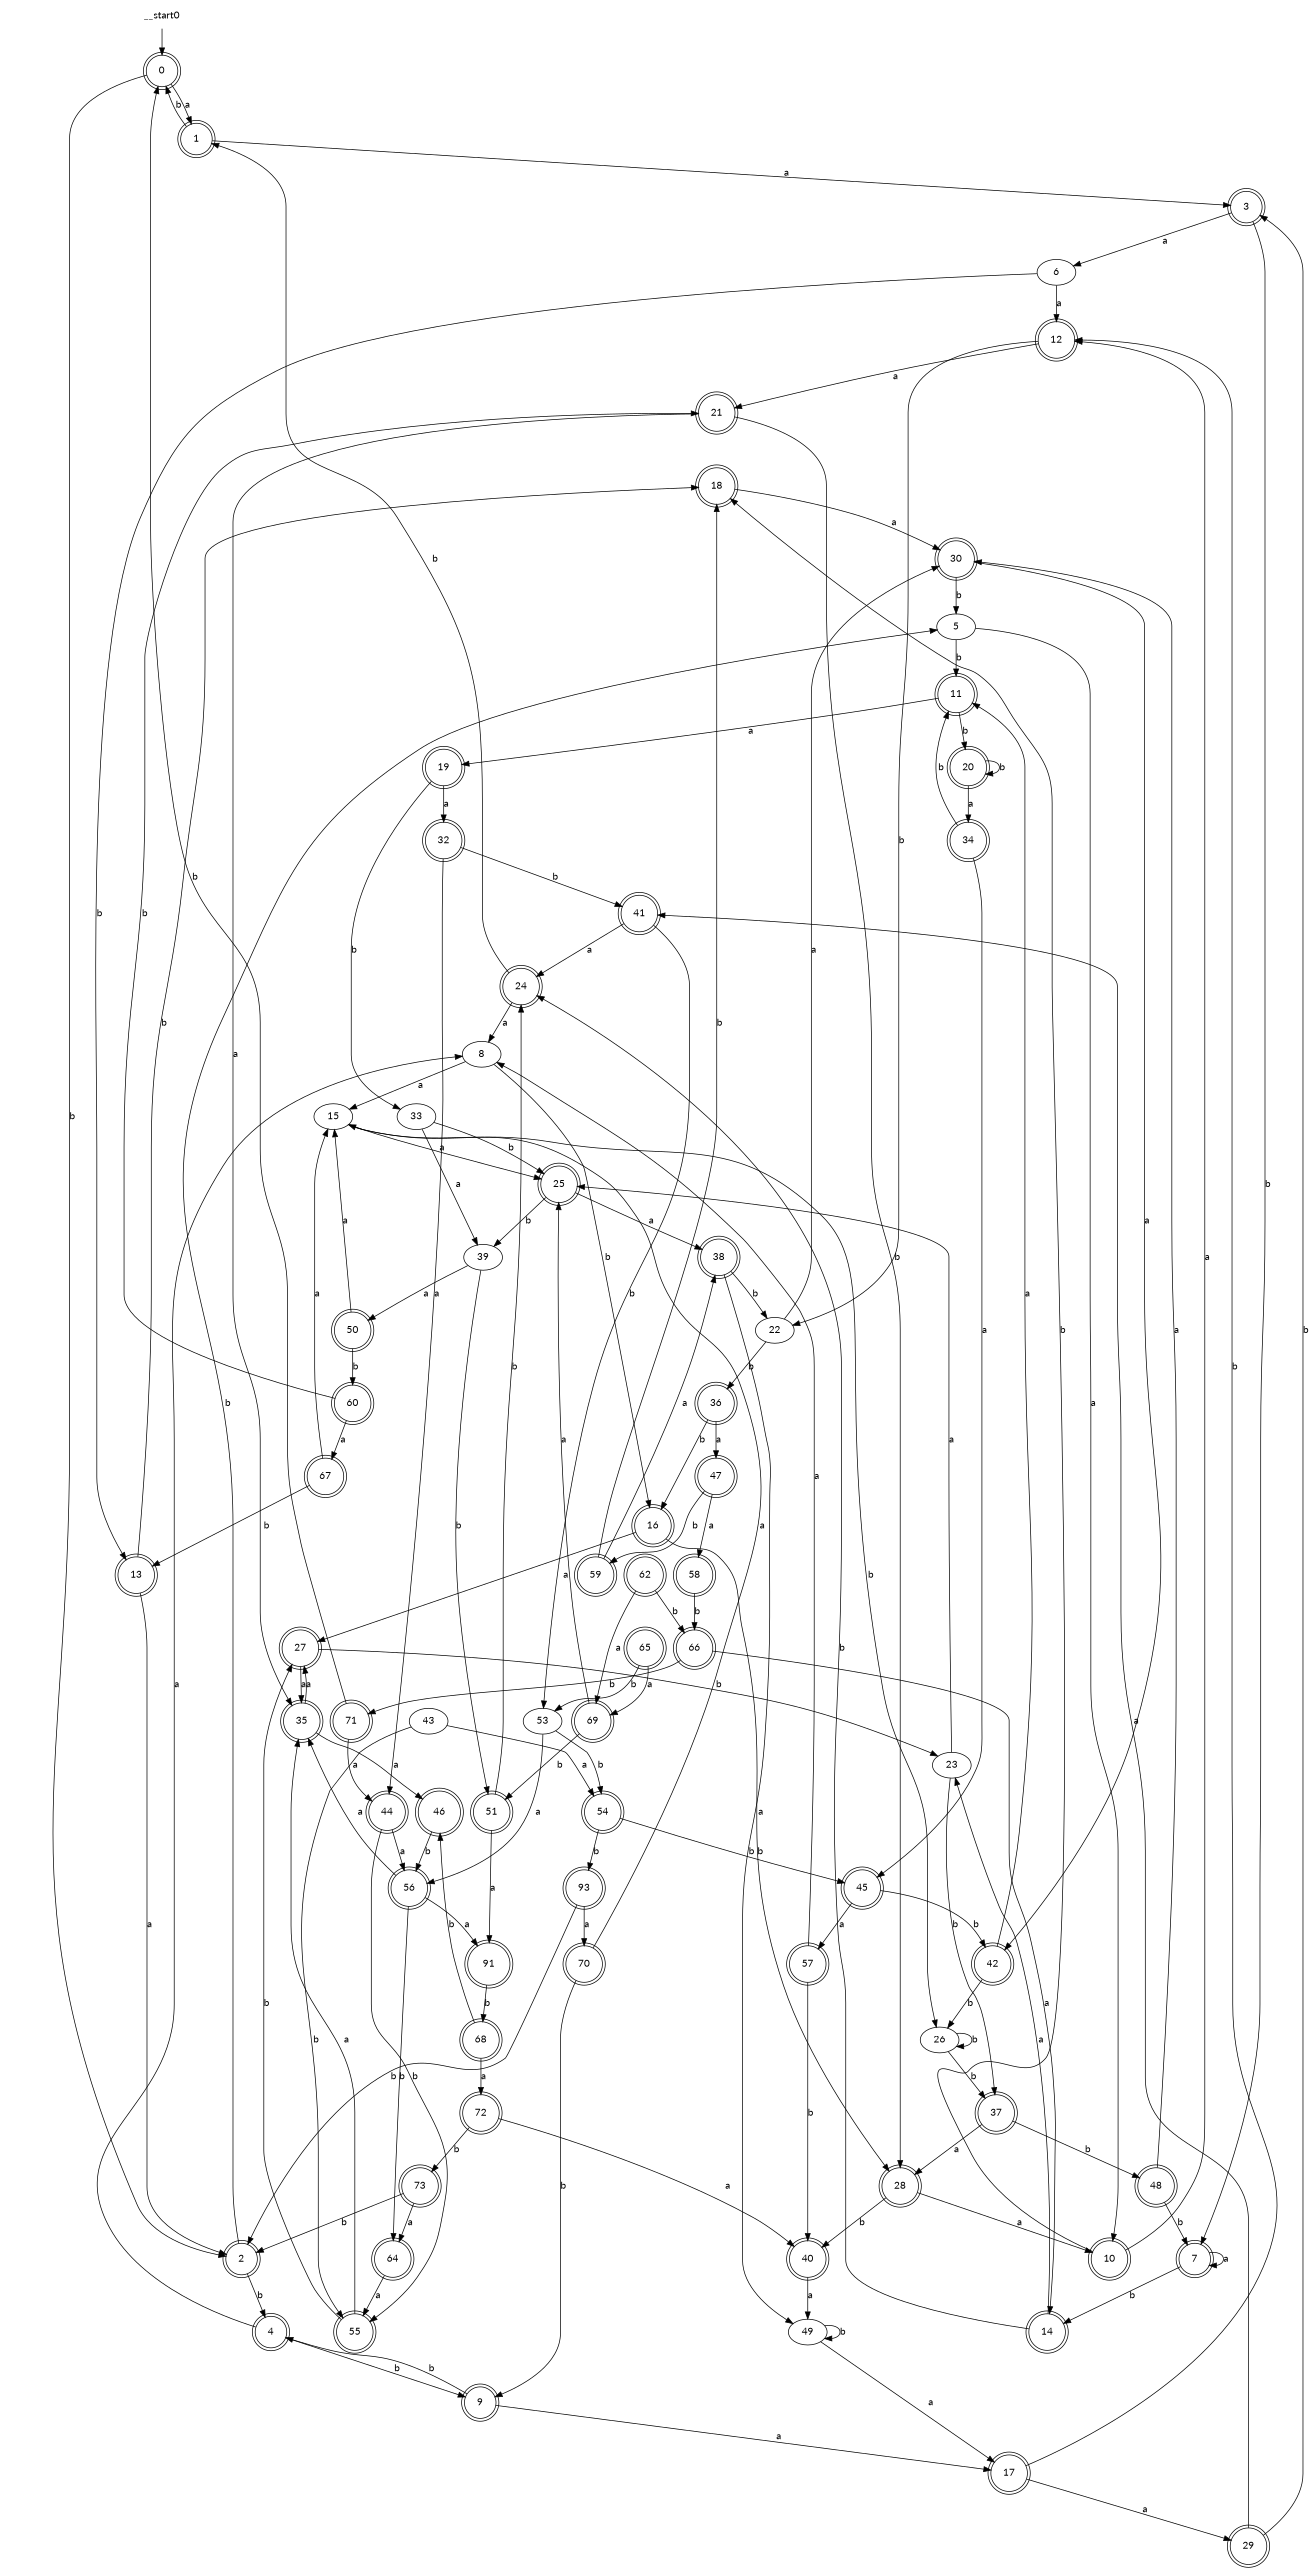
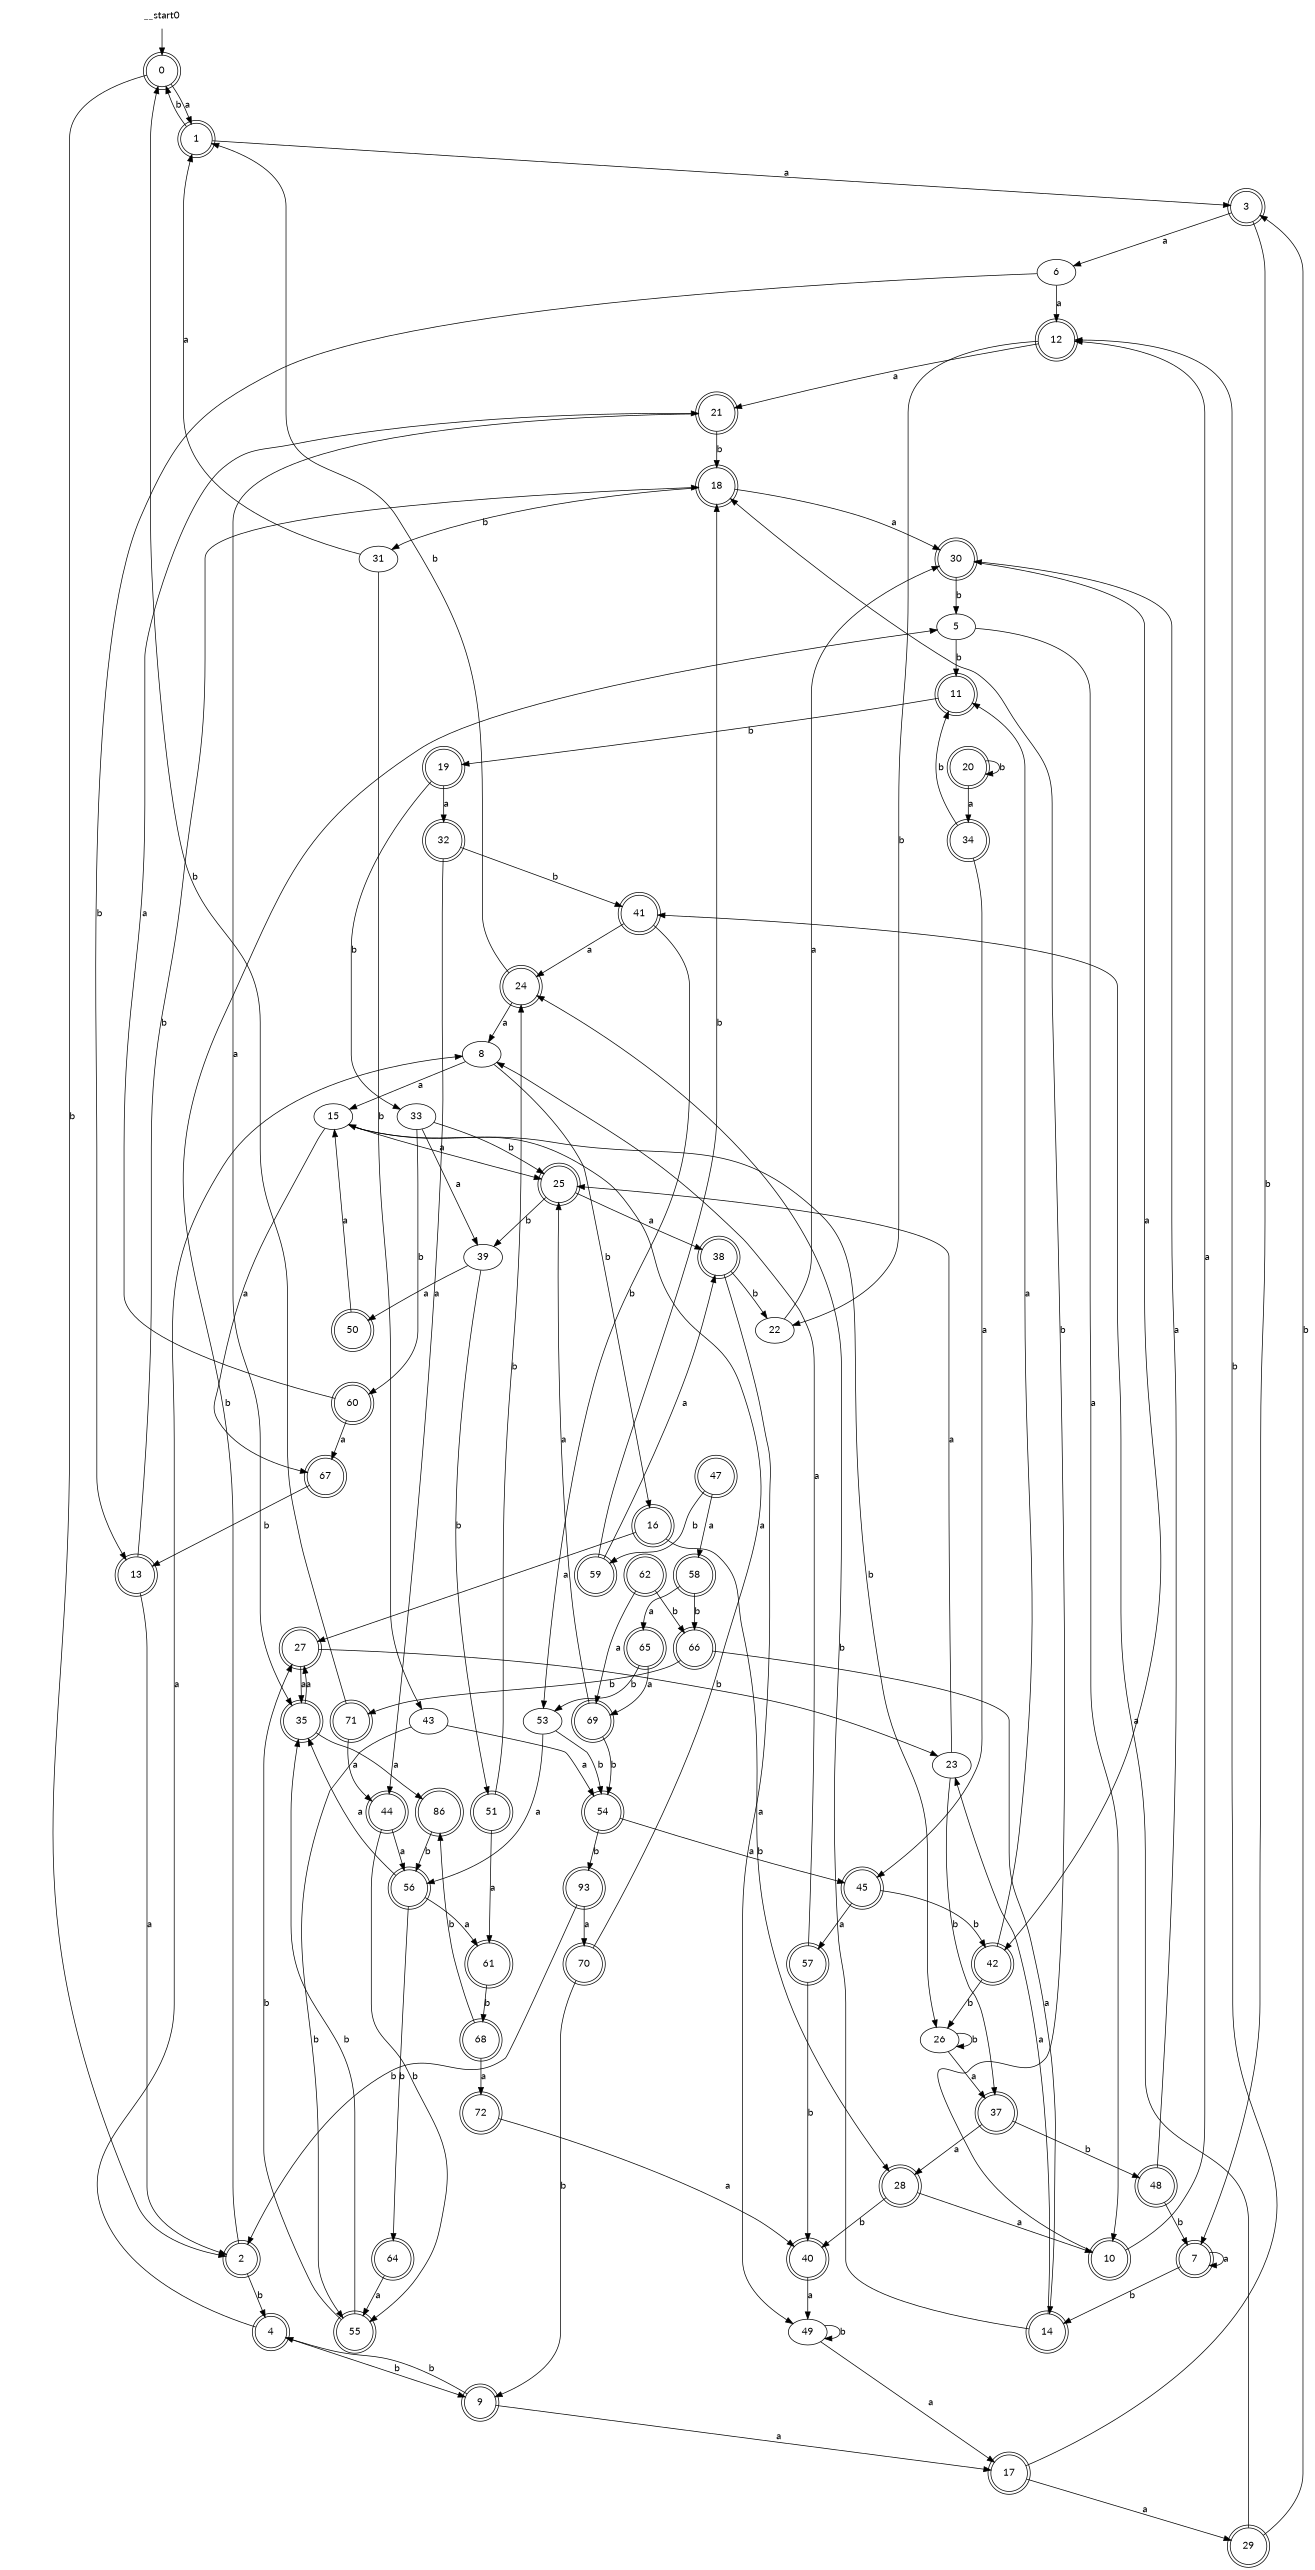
node "31": added
edge "11" -> "20": removed, label "b"
edge "11" -> "19": label "a" -> "b"
edge "60" -> "21": label "b" -> "a"
edge "21" -> "28": now "21" -> "18"
edge "67" -> "15": reversed
edge "50" -> "60": now "33" -> "60"
node "36": removed
edge "58" -> "65": added, label "a"
edge "69" -> "51": now "69" -> "54"
node "46": label "46" -> "86"
edge "54" -> "45": label "b" -> "a"
node "91": label "91" -> "61"
edge "55" -> "35": label "a" -> "b"
edge "26" -> "37": label "b" -> "a"
node "73": removed
